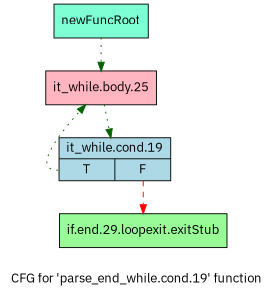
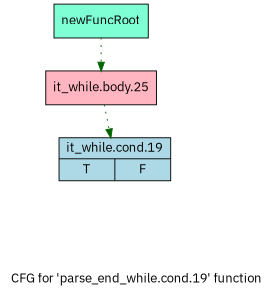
edge "it_while.cond.19" -> "it_while.body.25": removed
node "if.end.29.loopexit.exitStub": removed
